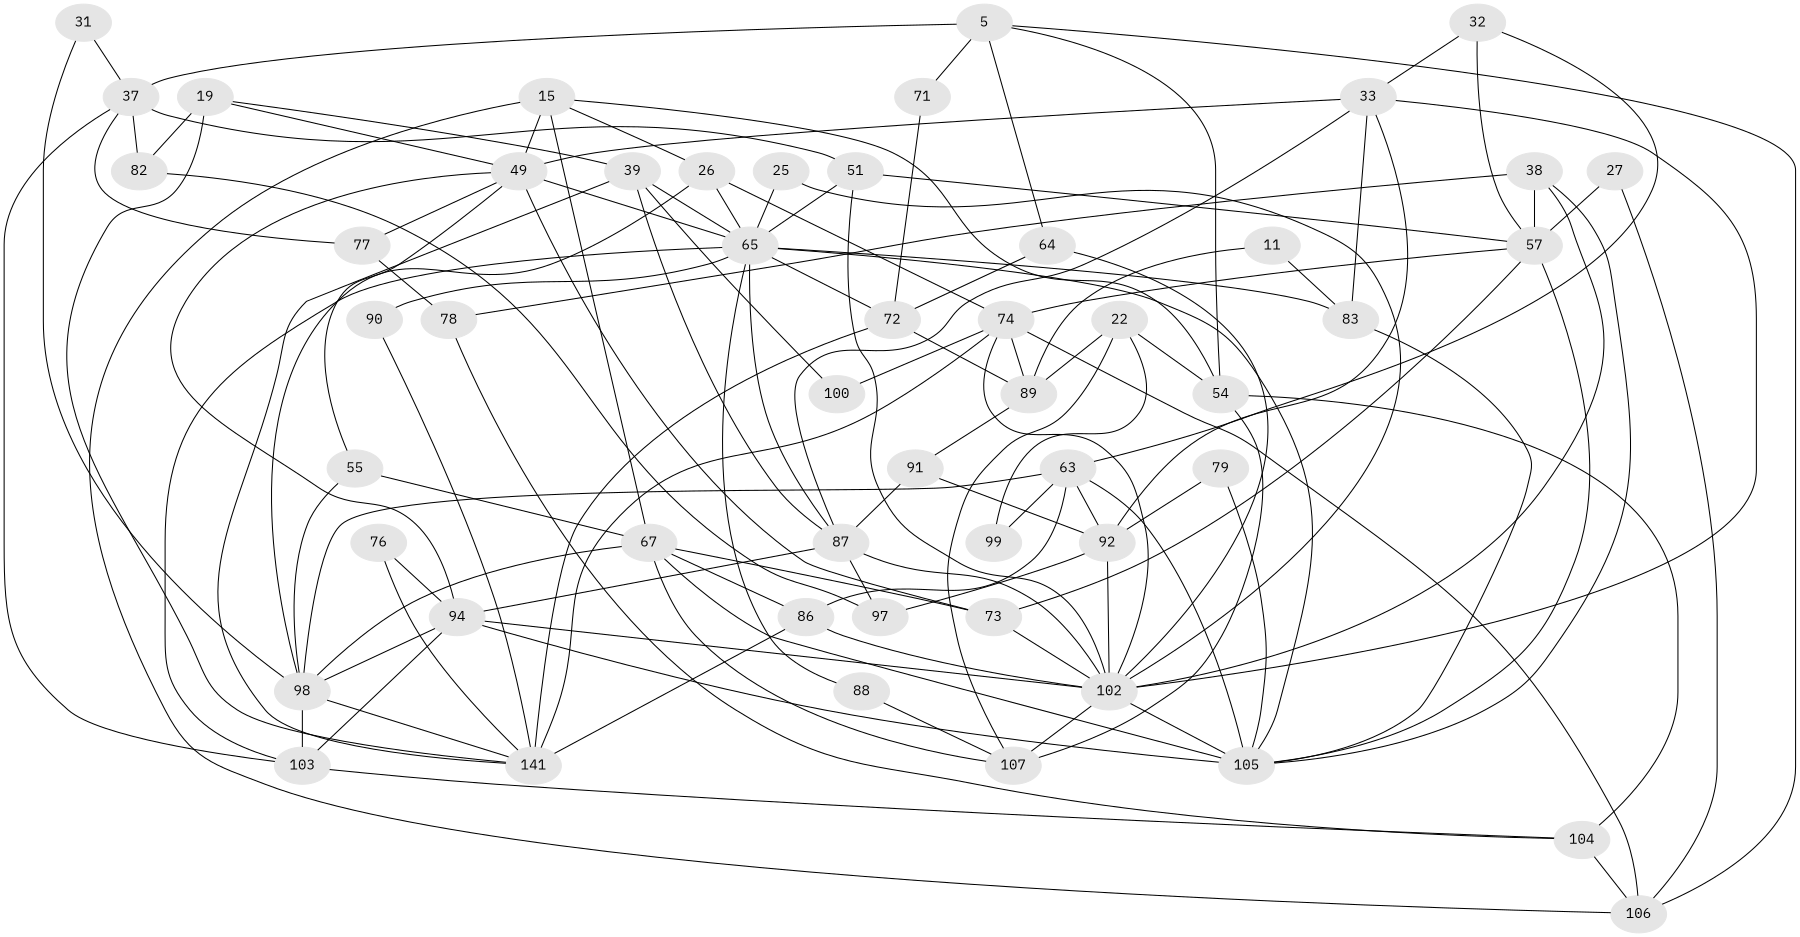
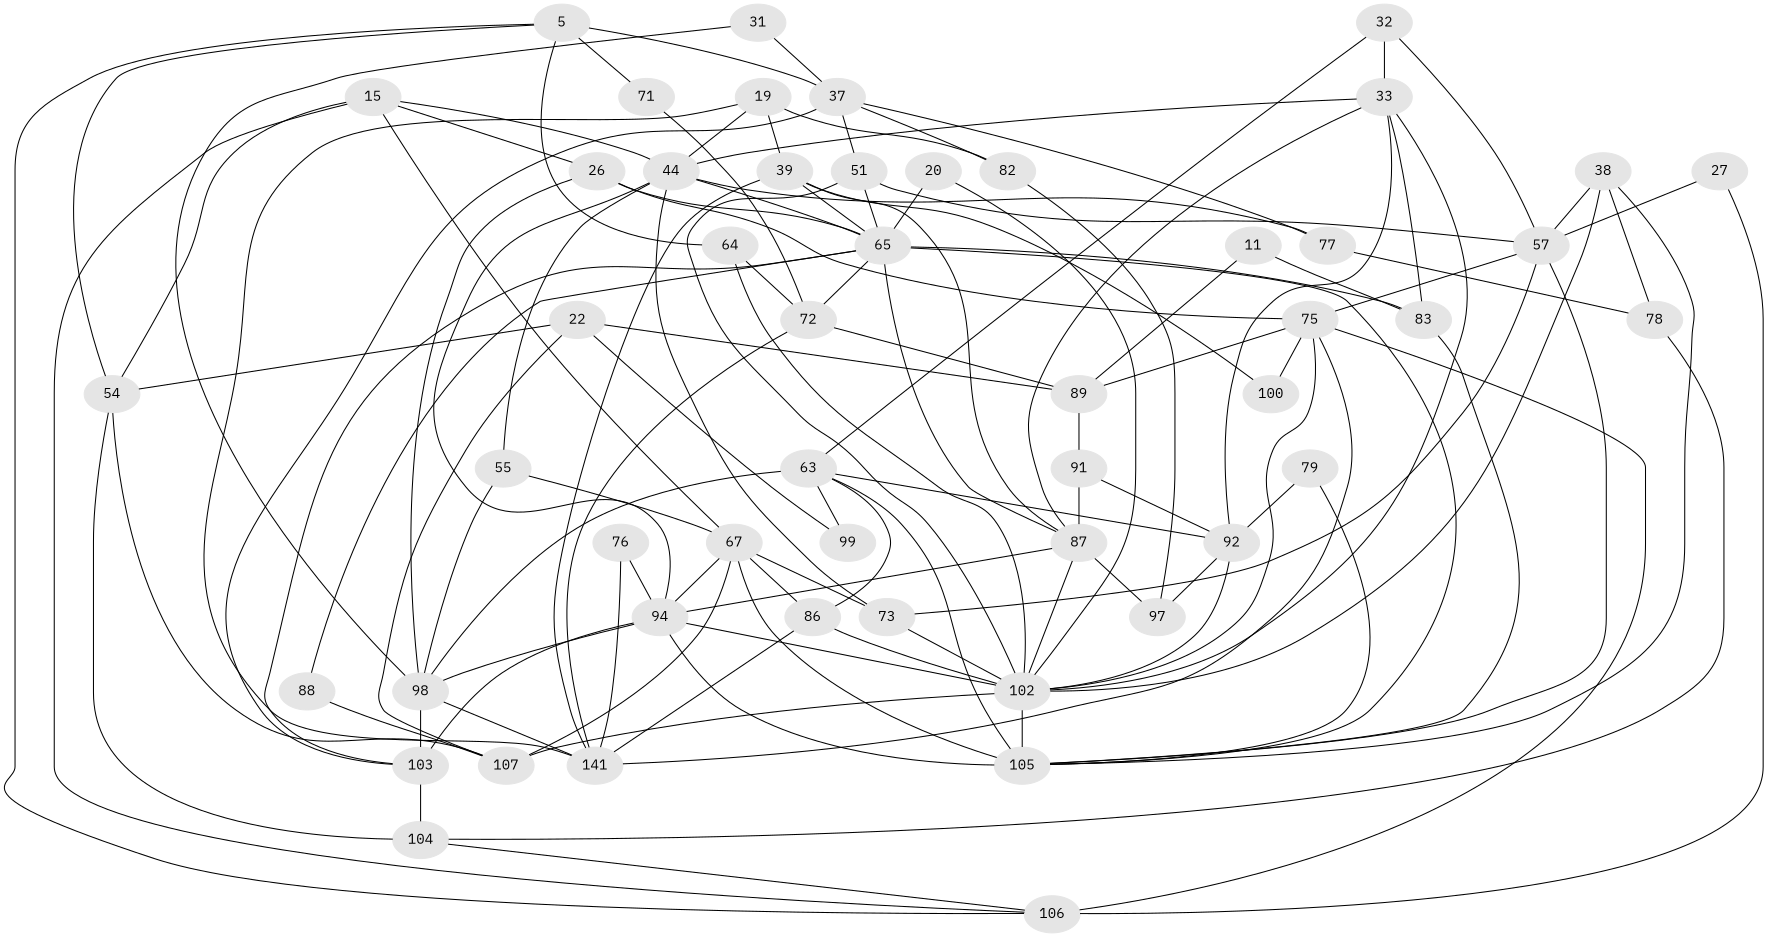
node "49": label "49" -> "44"
node "25": label "25" -> "20"
node "90": removed
node "74": label "74" -> "75"
edge "67" -- "98": now "67" -- "94"
